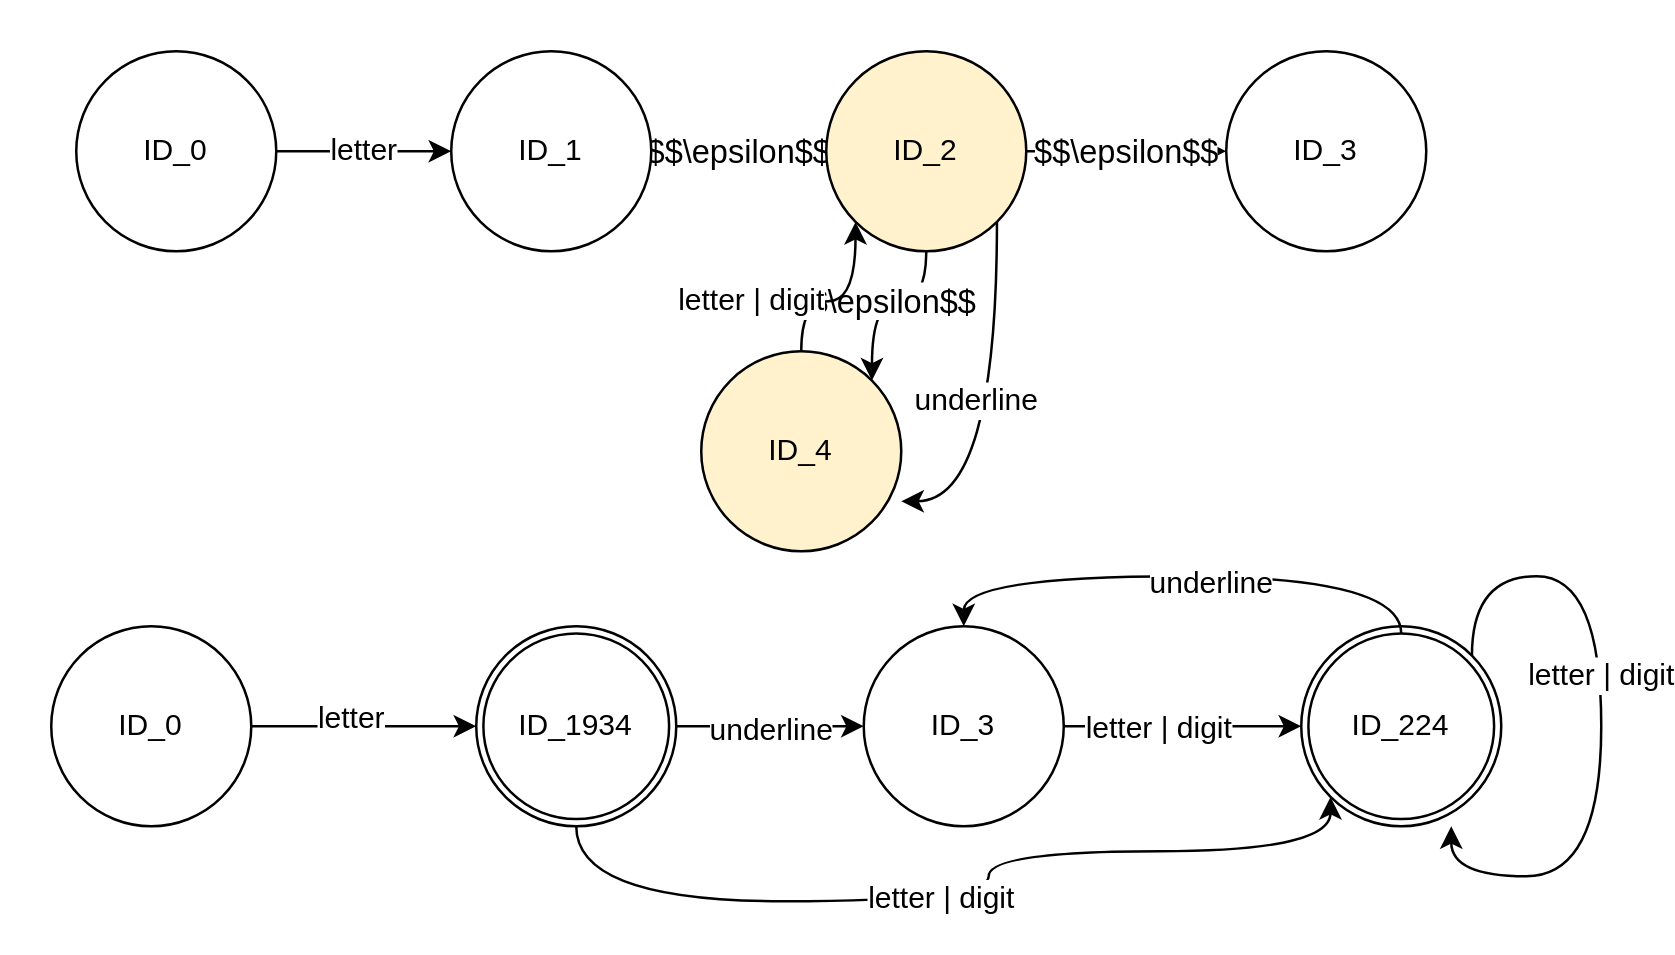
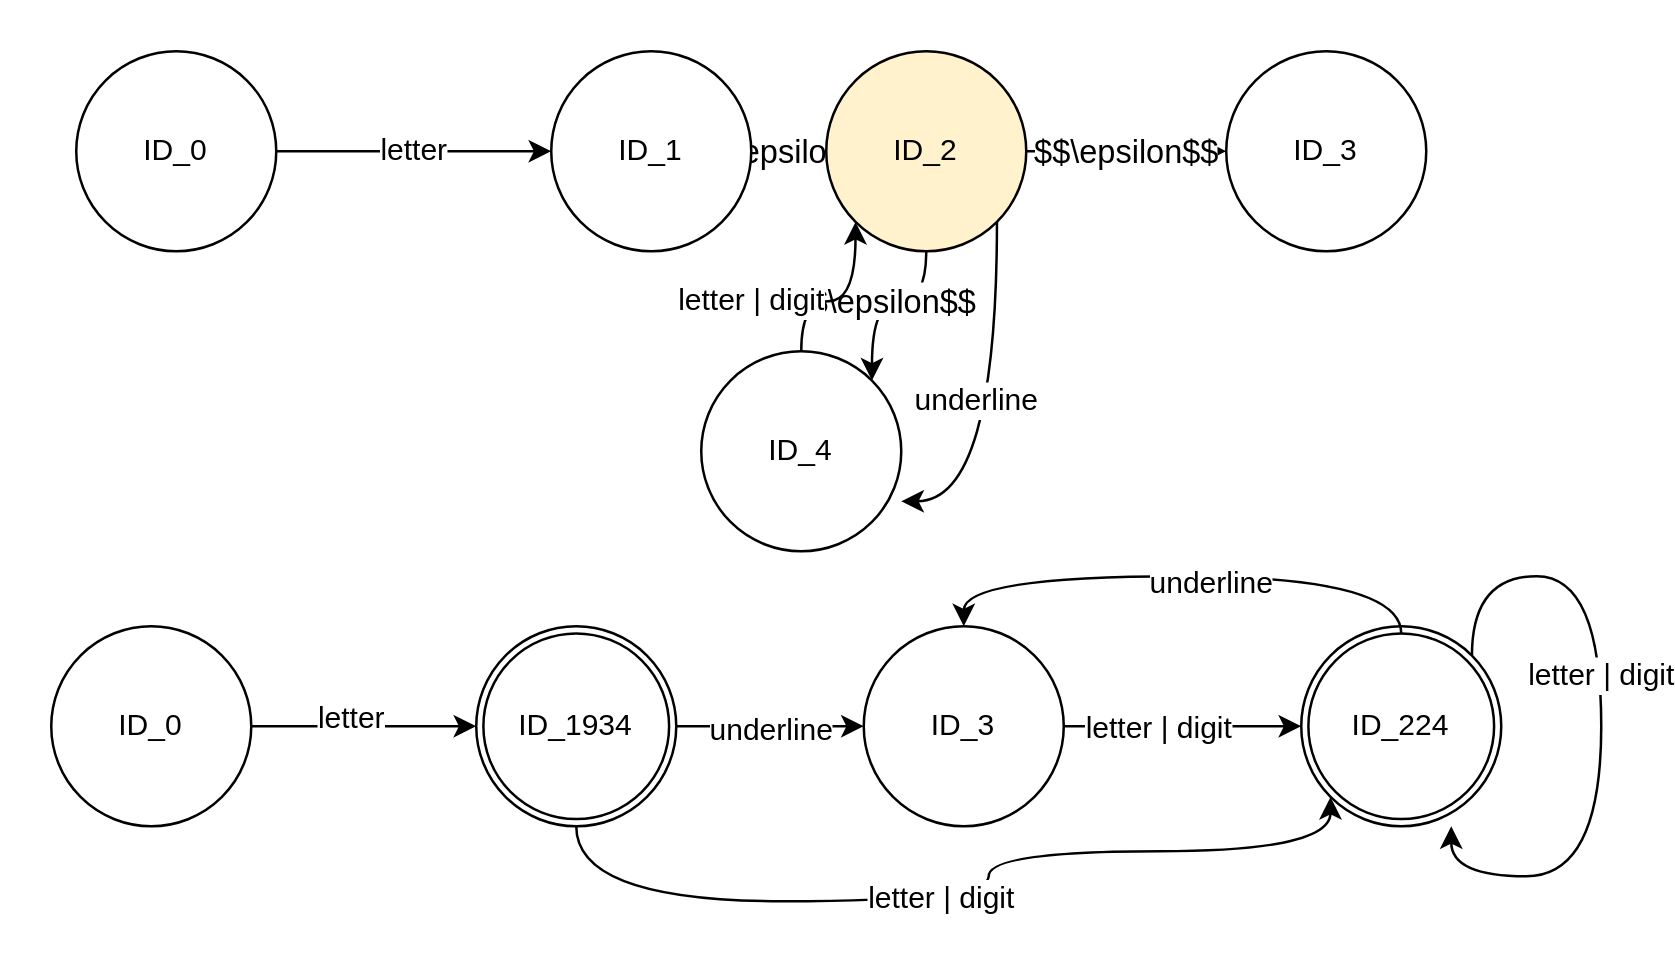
node "ID_1": moved (551, 151) -> (651, 151)
node "ID_4": fillcolor #fff2cc -> #ffffff
